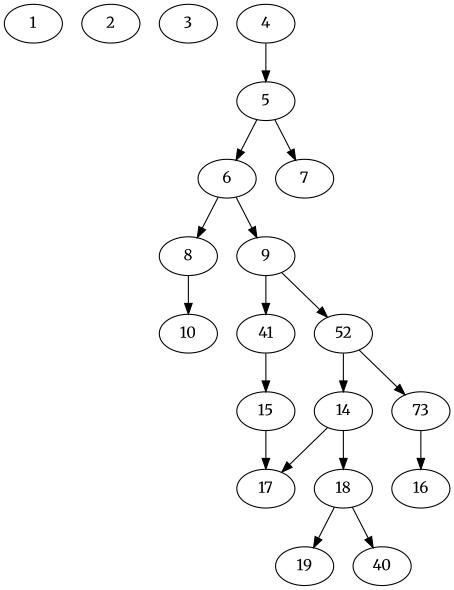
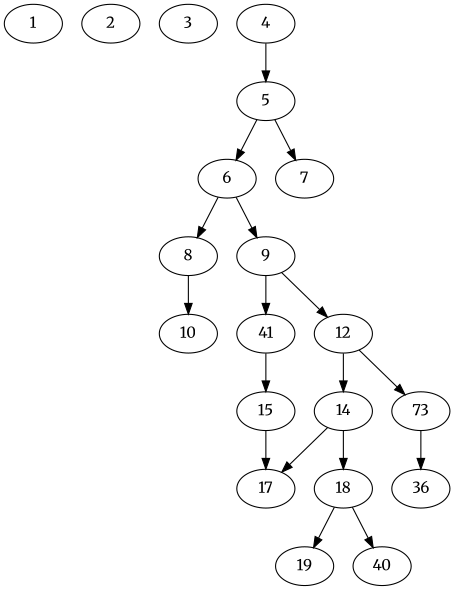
node "52": label "52" -> "12"
node "16": label "16" -> "36"
